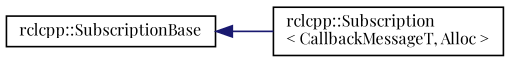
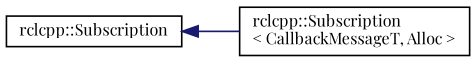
node "rclcpp::SubscriptionBase": label "rclcpp::SubscriptionBase" -> "rclcpp::Subscription"
